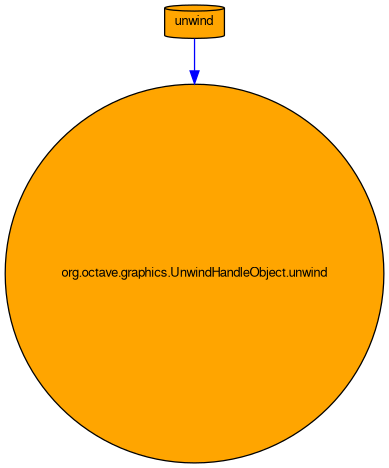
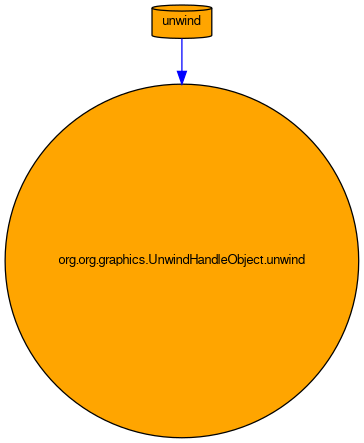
node "org.octave.graphics.UnwindHandleObject.unwind": label "org.octave.graphics.UnwindHandleObject.unwind" -> "org.org.graphics.UnwindHandleObject.unwind"
